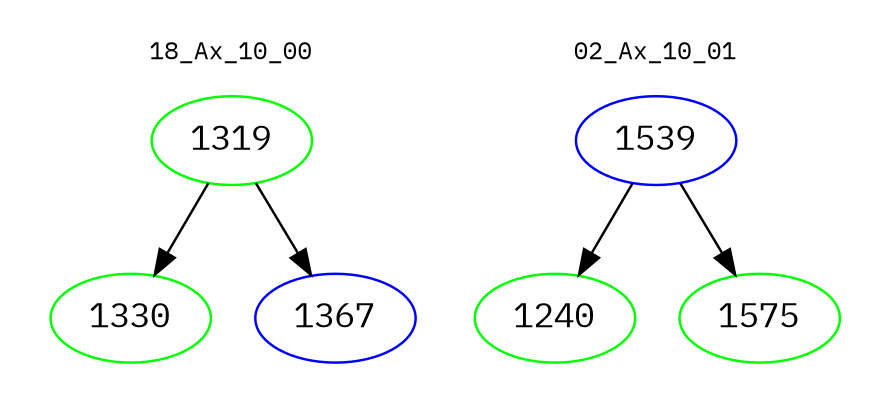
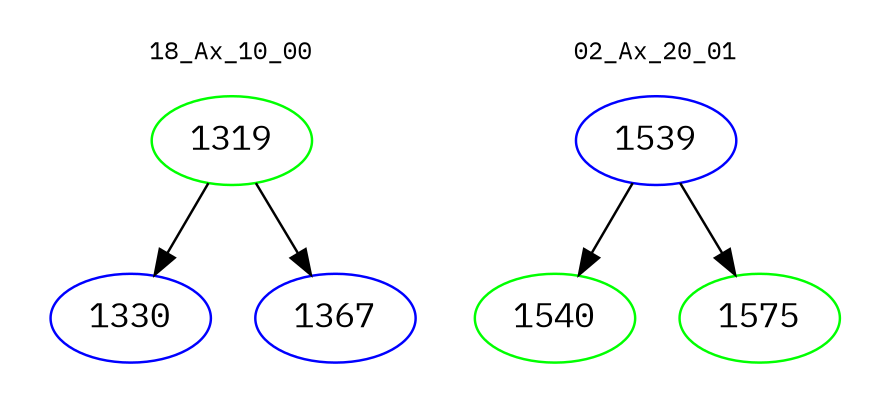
cluster "02_Ax_10_01": label "02_Ax_10_01" -> "02_Ax_20_01"
node "1330": color green -> blue
node "1240": label "1240" -> "1540"
